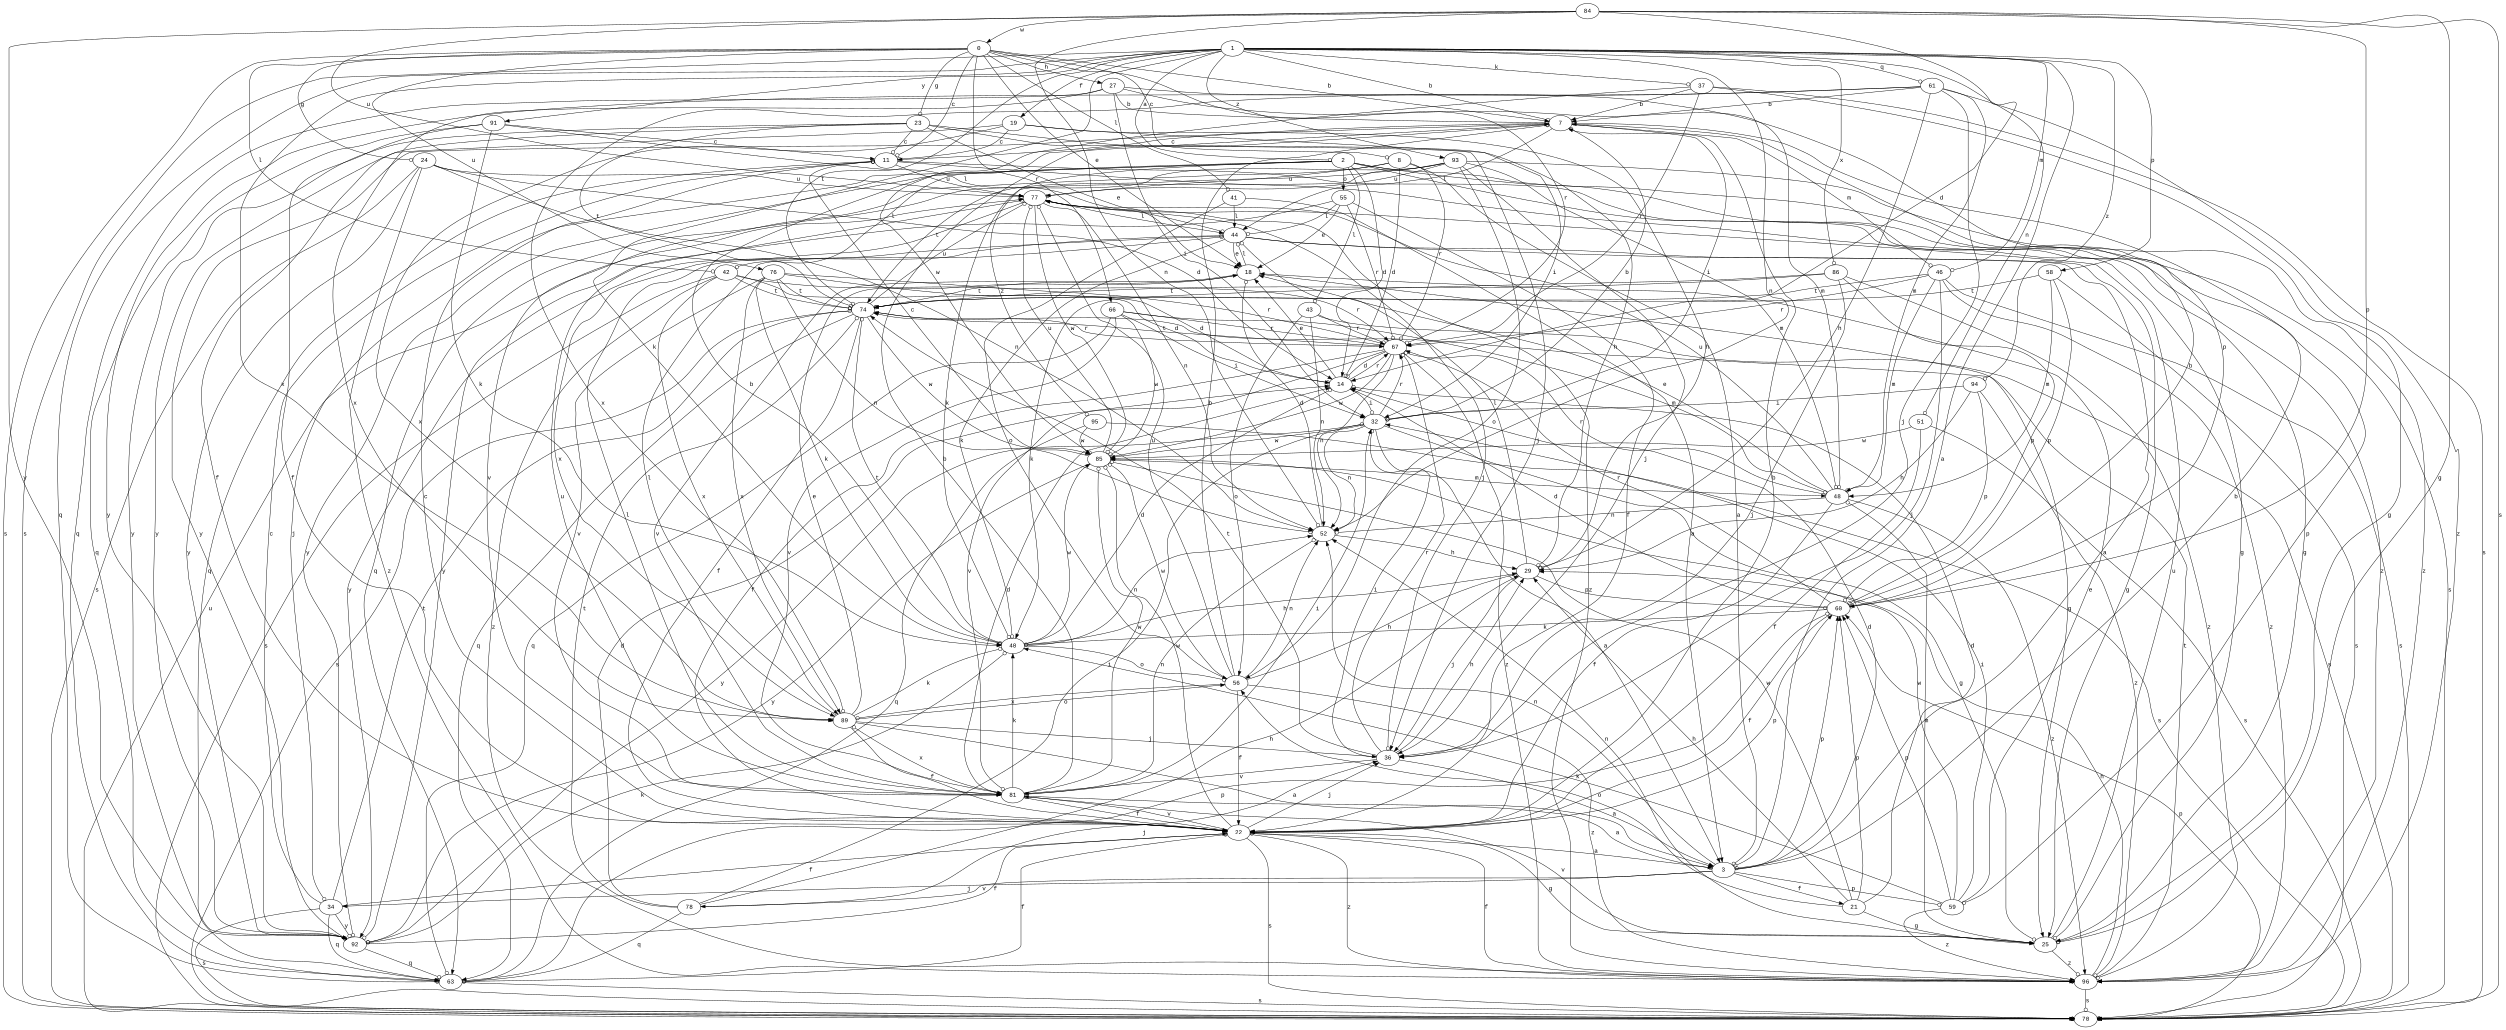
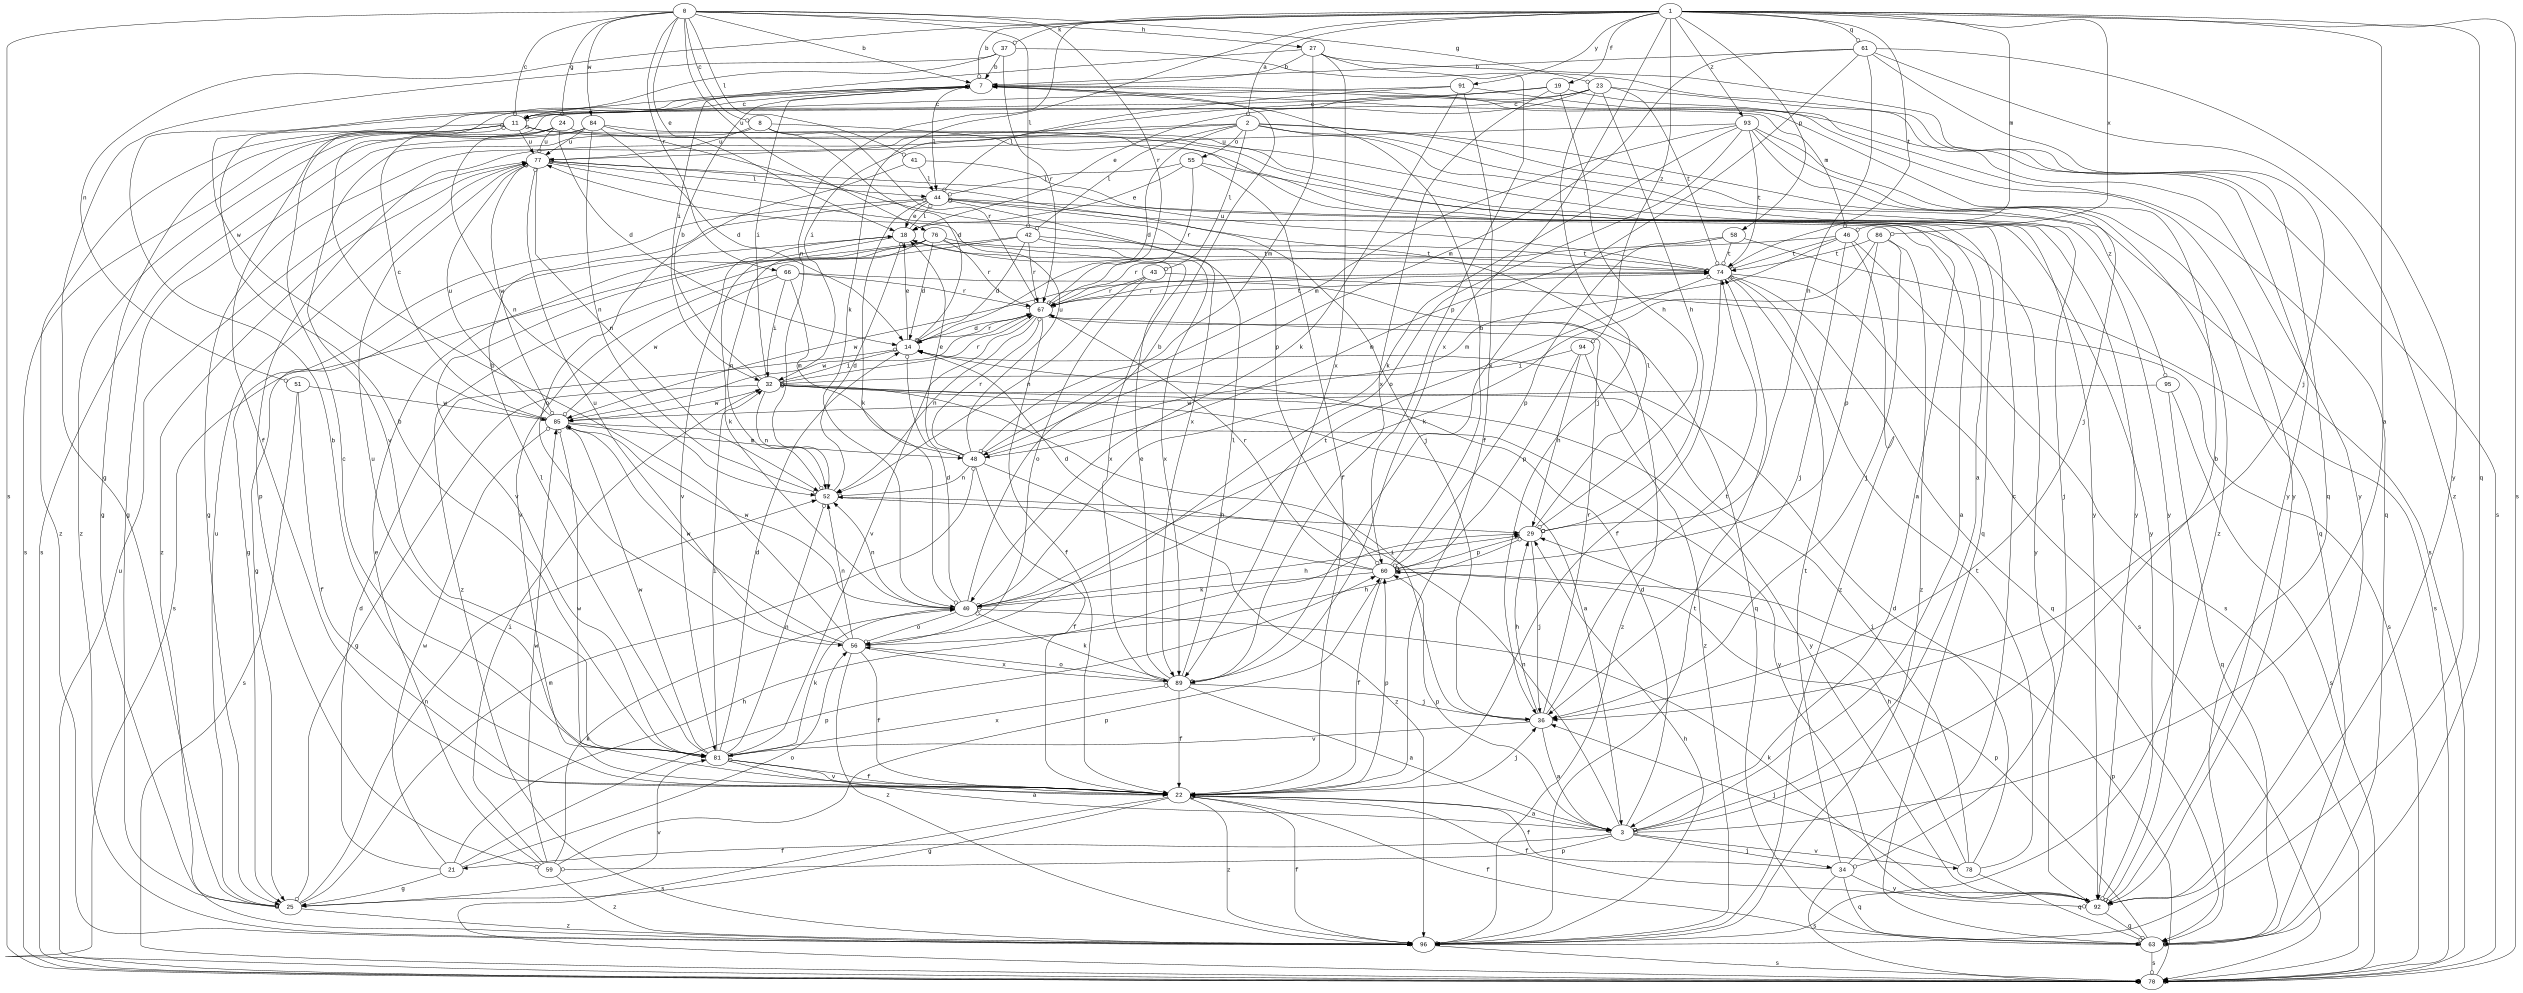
edge "84" -> "0": reversed
